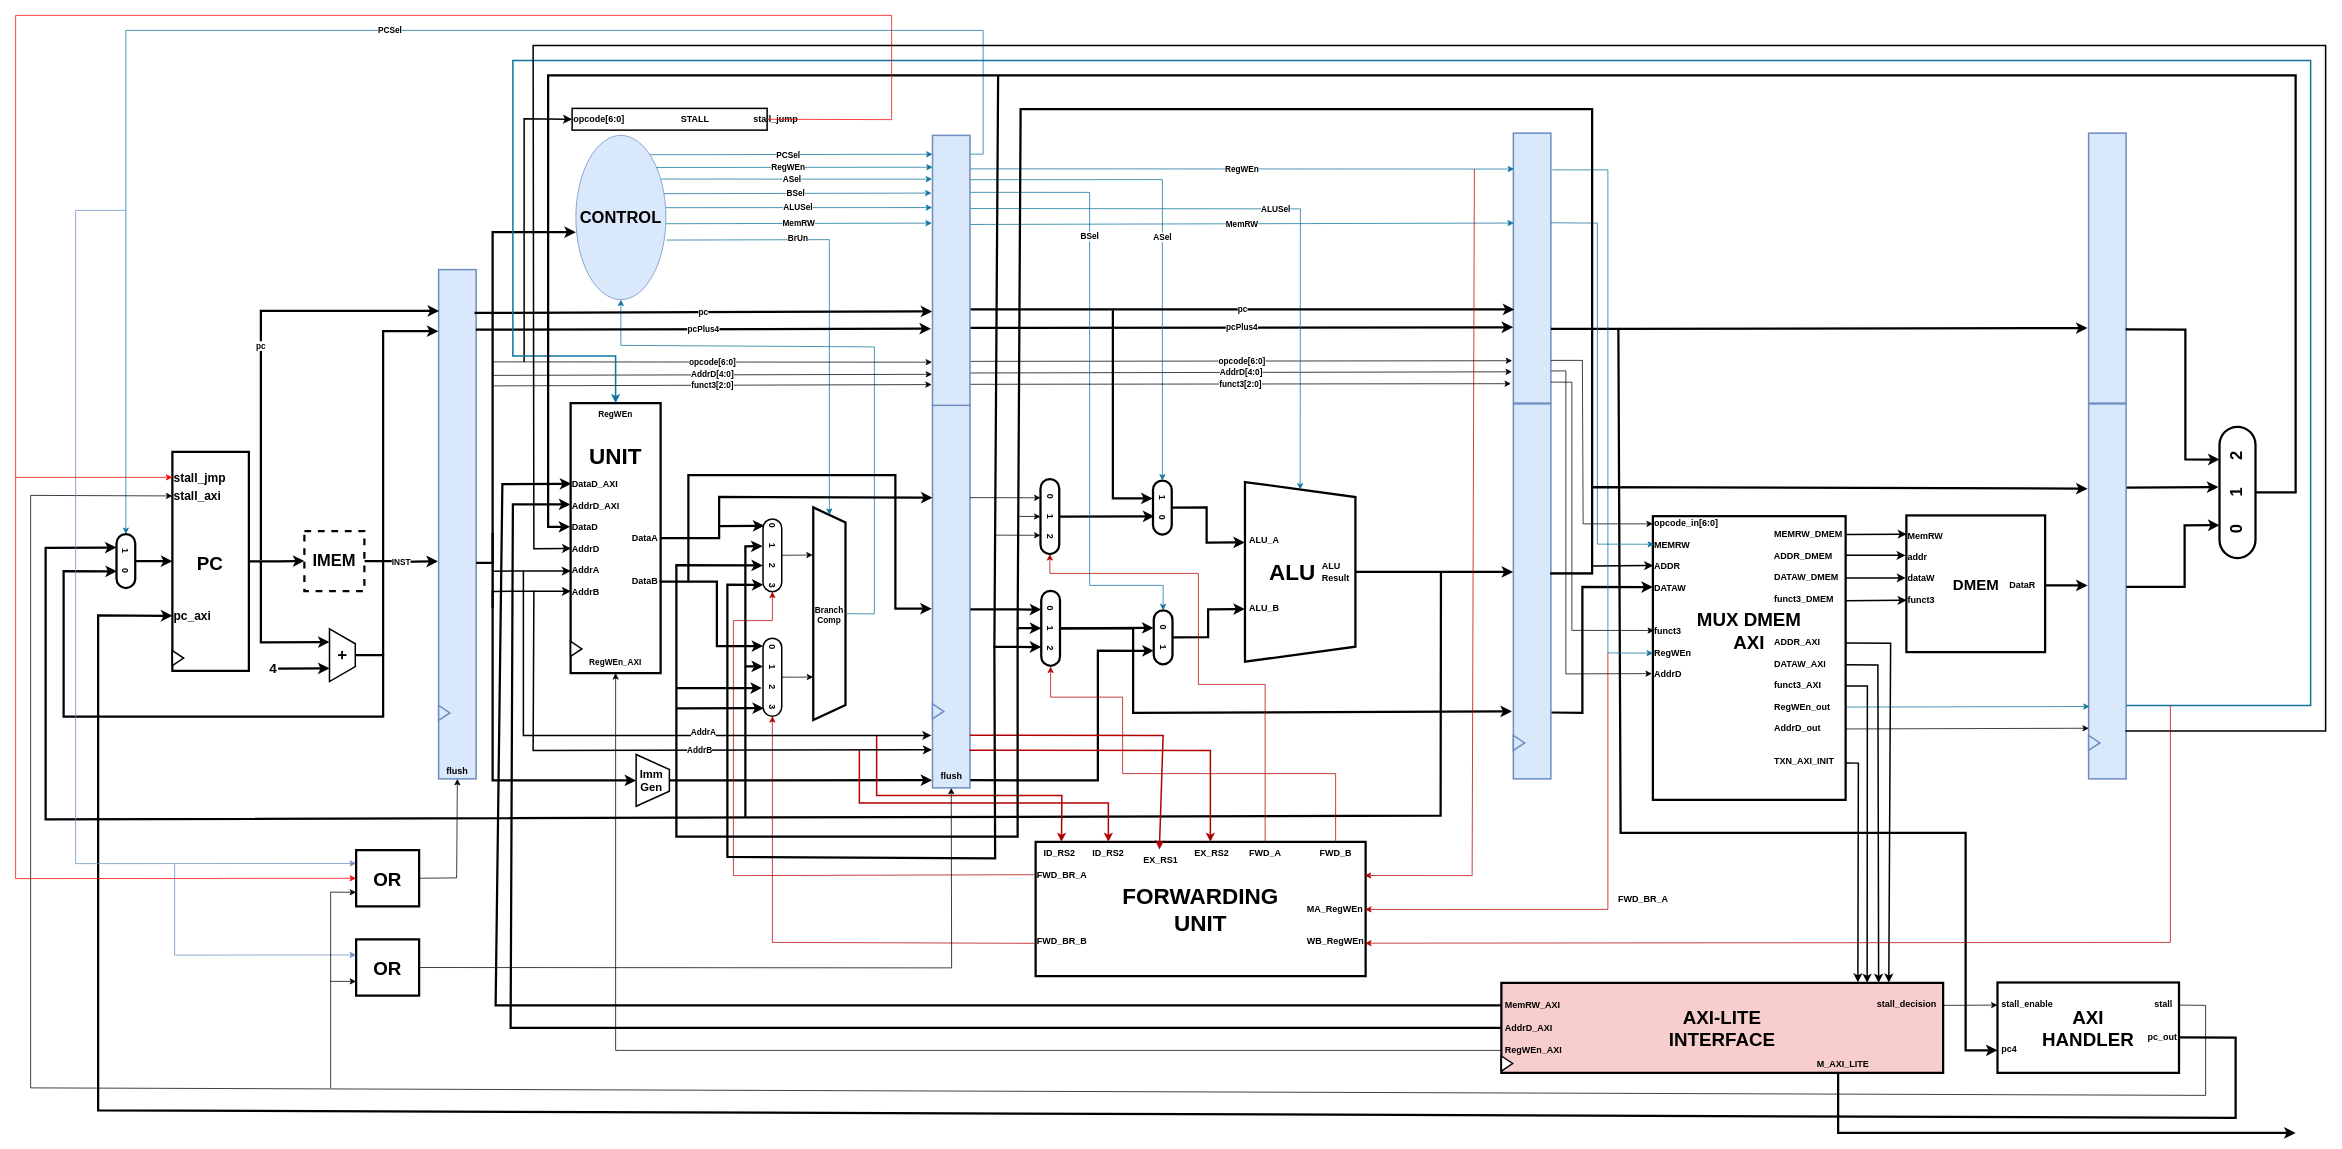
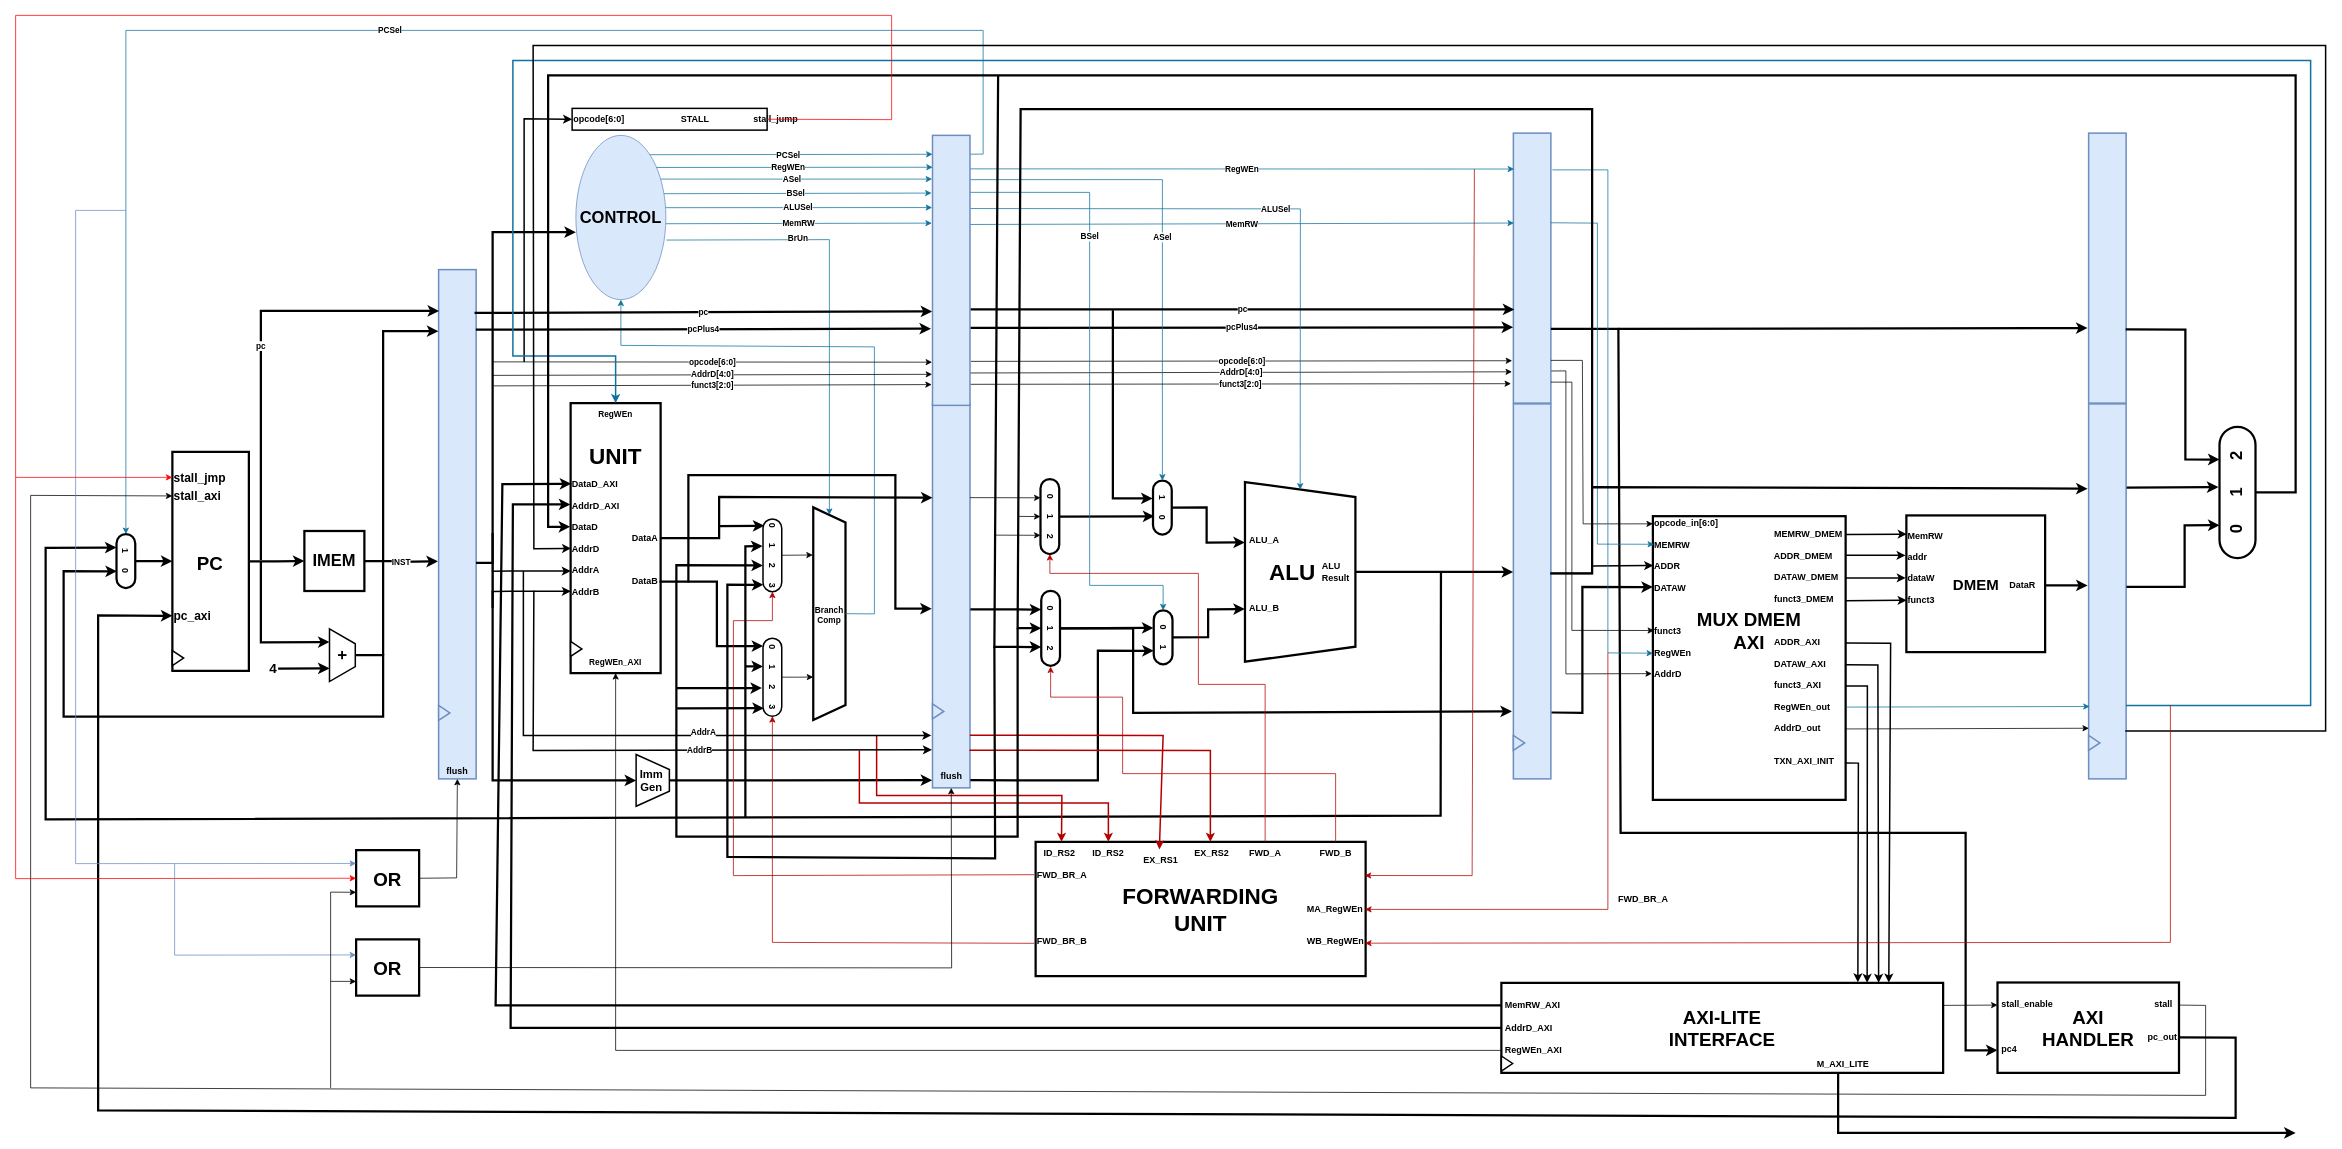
node "IMEM": style dashed -> solid
node "stall_decision": removed
node "AXI-LITE INTERFACE": fillcolor #f8cecc -> #ffffff
